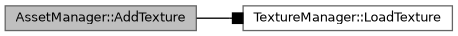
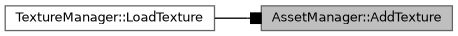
edge "AssetManager::AddTexture" -> "TextureManager::LoadTexture": reversed
